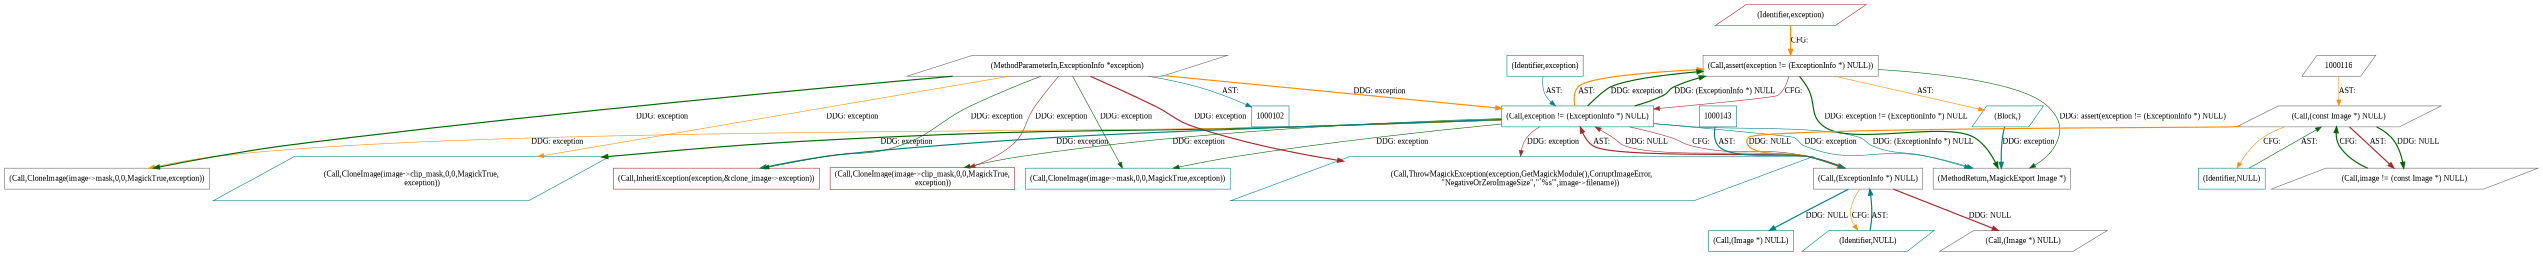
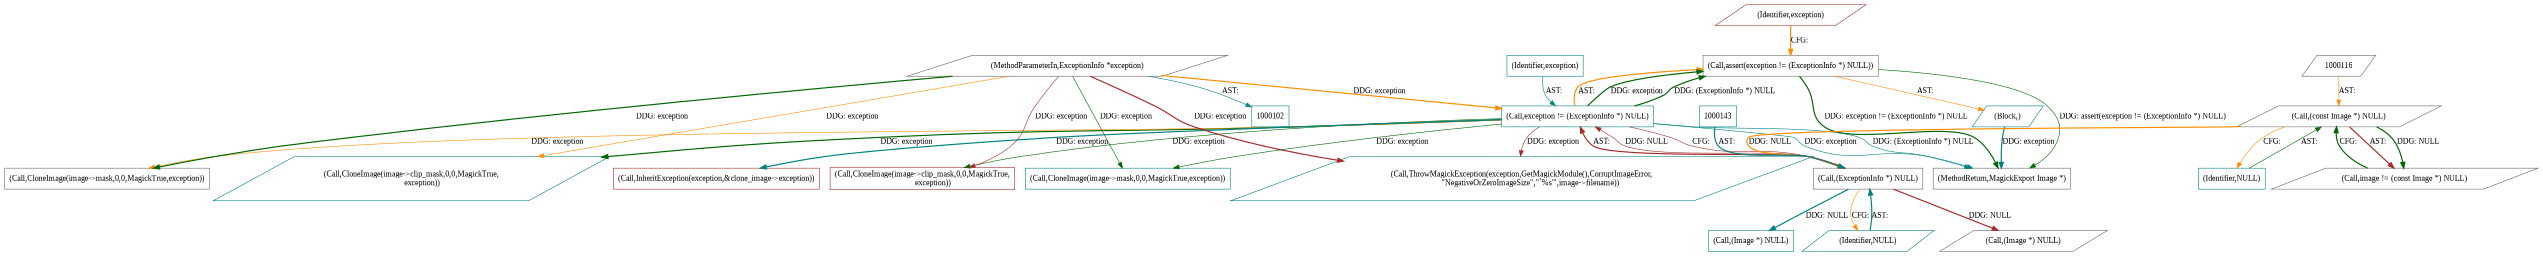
edge "(Call,assert(exception != (ExceptionInfo *) NULL))" -> "(Call,exception != (ExceptionInfo *) NULL)": removed, label "CFG:"
edge "(MethodParameterIn,ExceptionInfo *exception)" -> "(Call,InheritException(exception,&clone_image->exception))": removed, label "DDG: exception"
